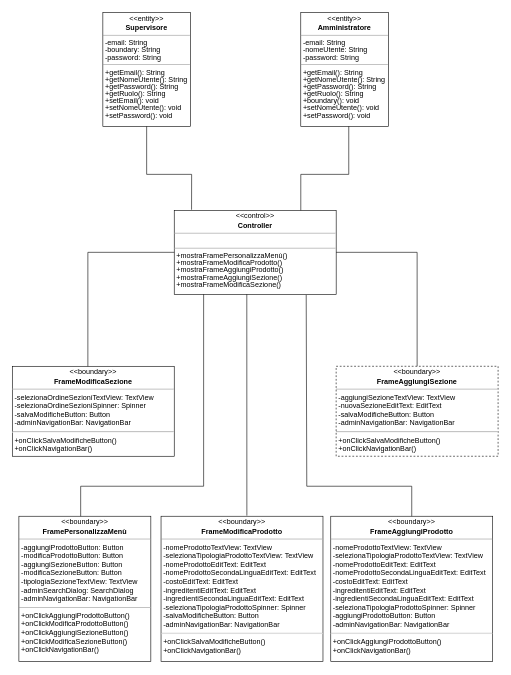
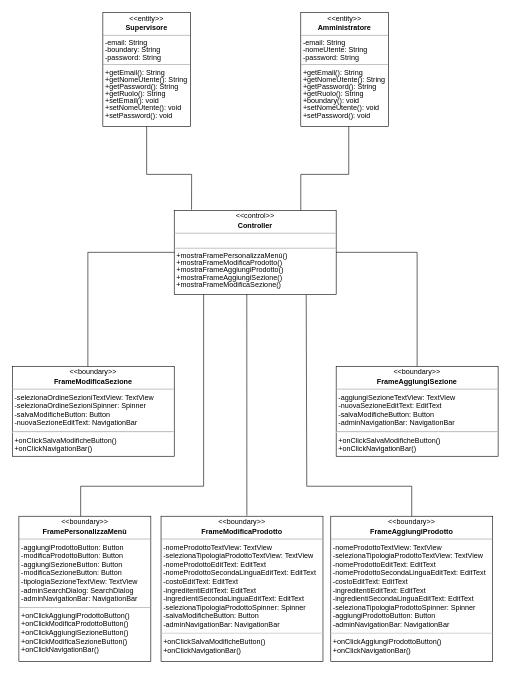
node "<<boundary>> FrameModificaSezione -selezionaOrdineSezioniTextView: TextView -selezionaOrdineSezioniSpinner: Spinner -salvaModificheButton: Button -adminNavigationBar: NavigationBar +onClickSalvaModificheButton() +onClickNavigationBar()": label "<<boundary>> FrameModificaSezione -selezionaOrdineSezioniTextView: TextView -selezionaOrdineSezioniSpinner: Spinner -salvaModificheButton: Button -adminNavigationBar: NavigationBar +onClickSalvaModificheButton() +onClickNavigationBar()" -> "<<boundary>> FrameModificaSezione -selezionaOrdineSezioniTextView: TextView -selezionaOrdineSezioniSpinner: Spinner -salvaModificheButton: Button -nuovaSezioneEditText: NavigationBar +onClickSalvaModificheButton() +onClickNavigationBar()"
node "<<boundary>> FrameAggiungiSezione -aggiungiSezioneTextView: TextView -nuovaSezioneEditText: EditText -salvaModificheButton: Button -adminNavigationBar: NavigationBar +onClickSalvaModificheButton() +onClickNavigationBar()": style dashed -> solid
